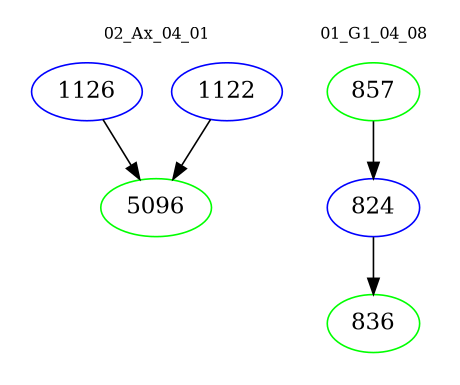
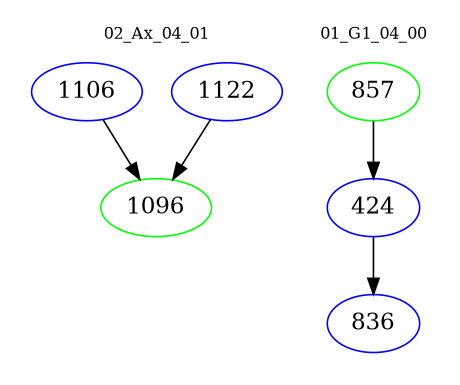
cluster "01_G1_04_08": label "01_G1_04_08" -> "01_G1_04_00"
node "1126": label "1126" -> "1106"
node "5096": label "5096" -> "1096"
node "824": label "824" -> "424"
node "836": color green -> blue
